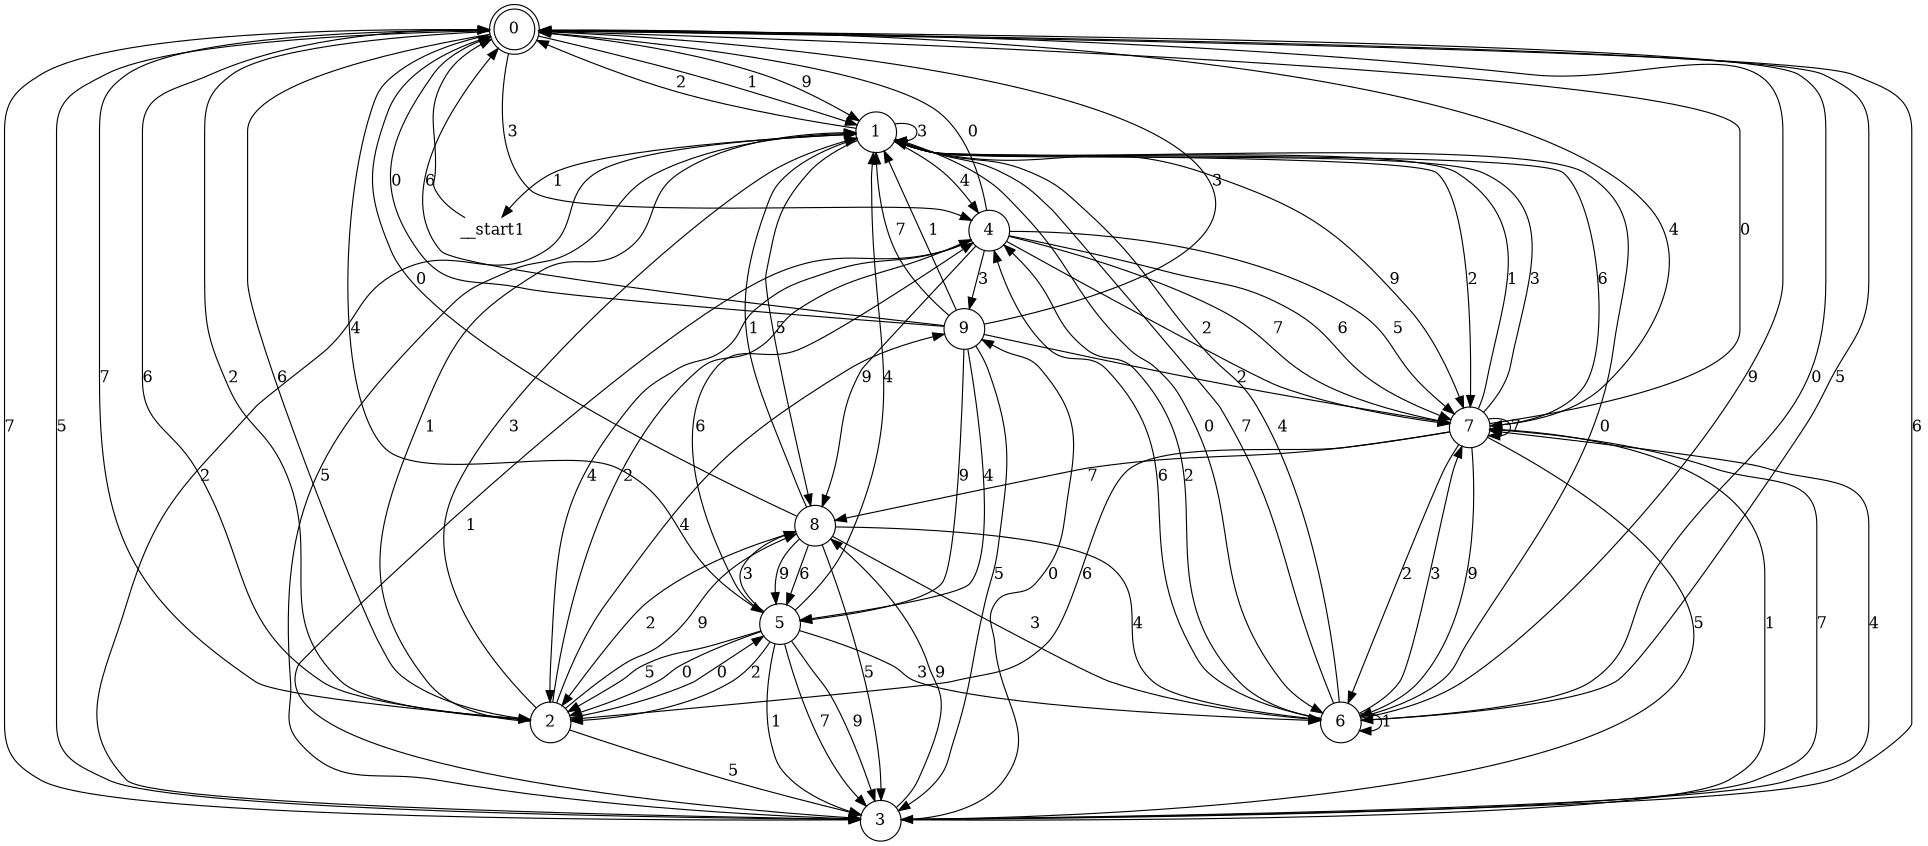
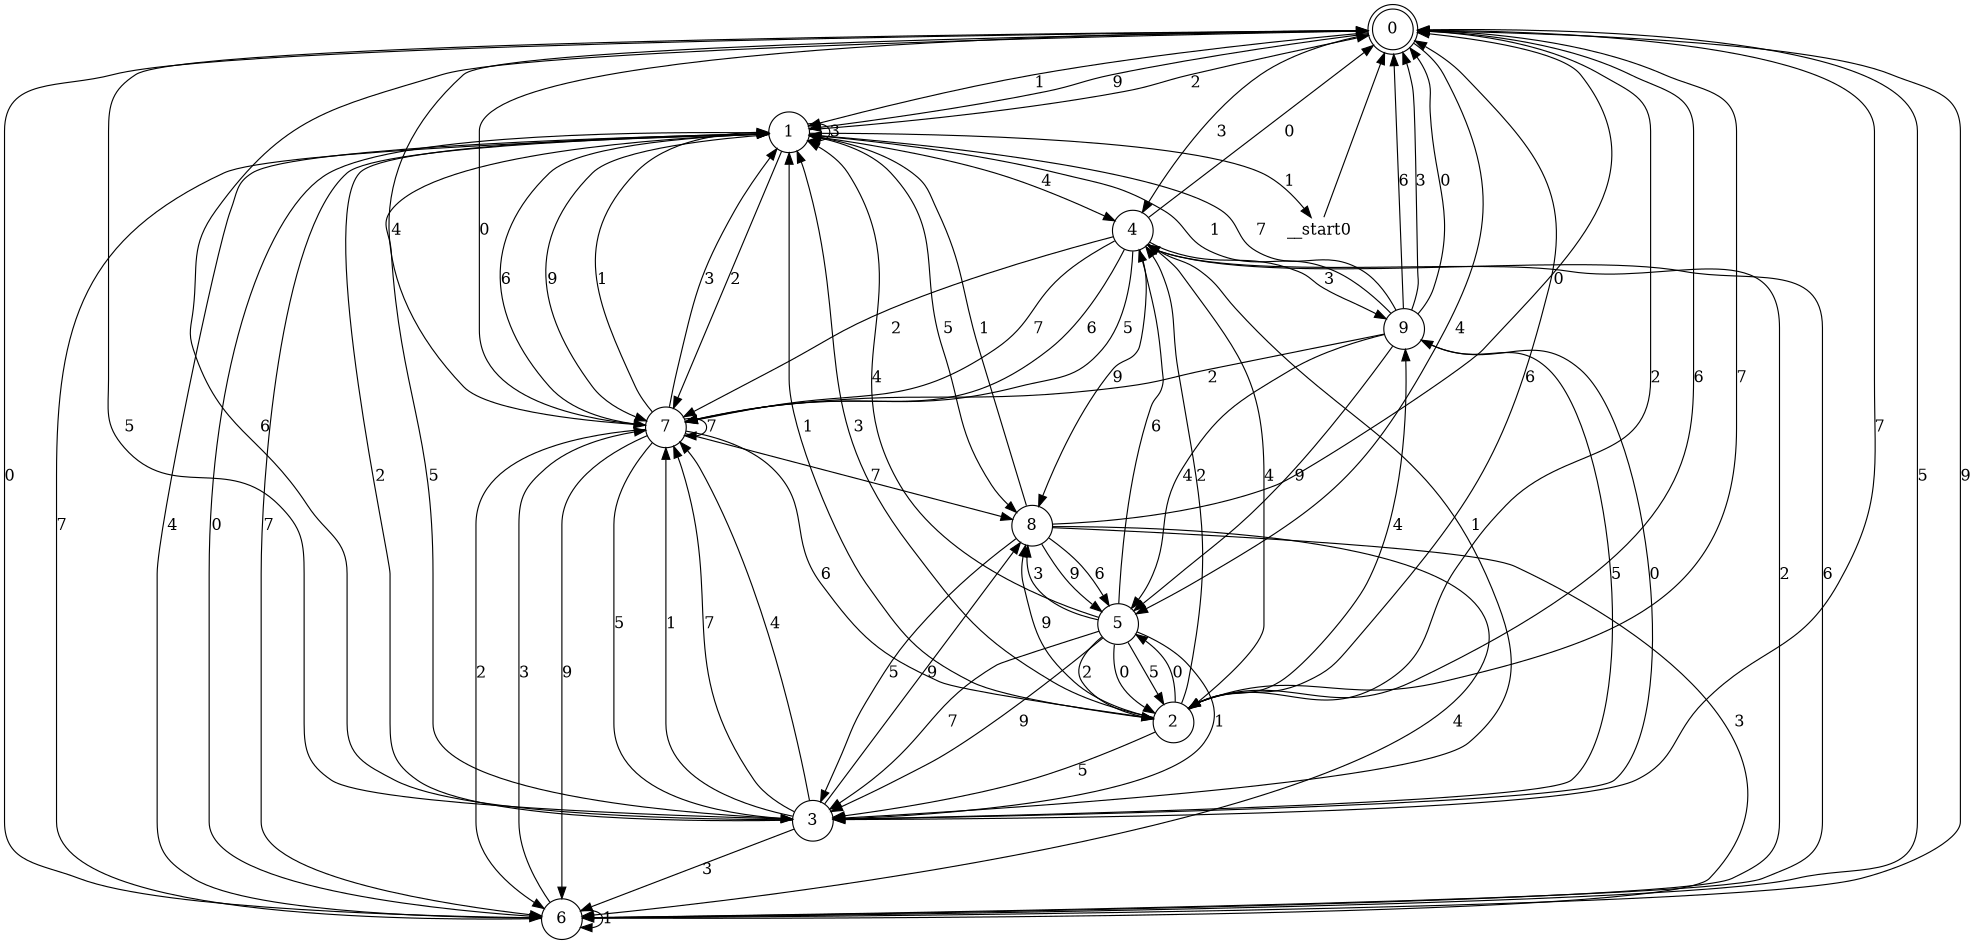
node "__start1": label "__start1" -> "__start0"
edge "1" -> "6": label "0" -> "7"
edge "8" -> "2": removed, label "2"
edge "5" -> "6": now "3" -> "6"
